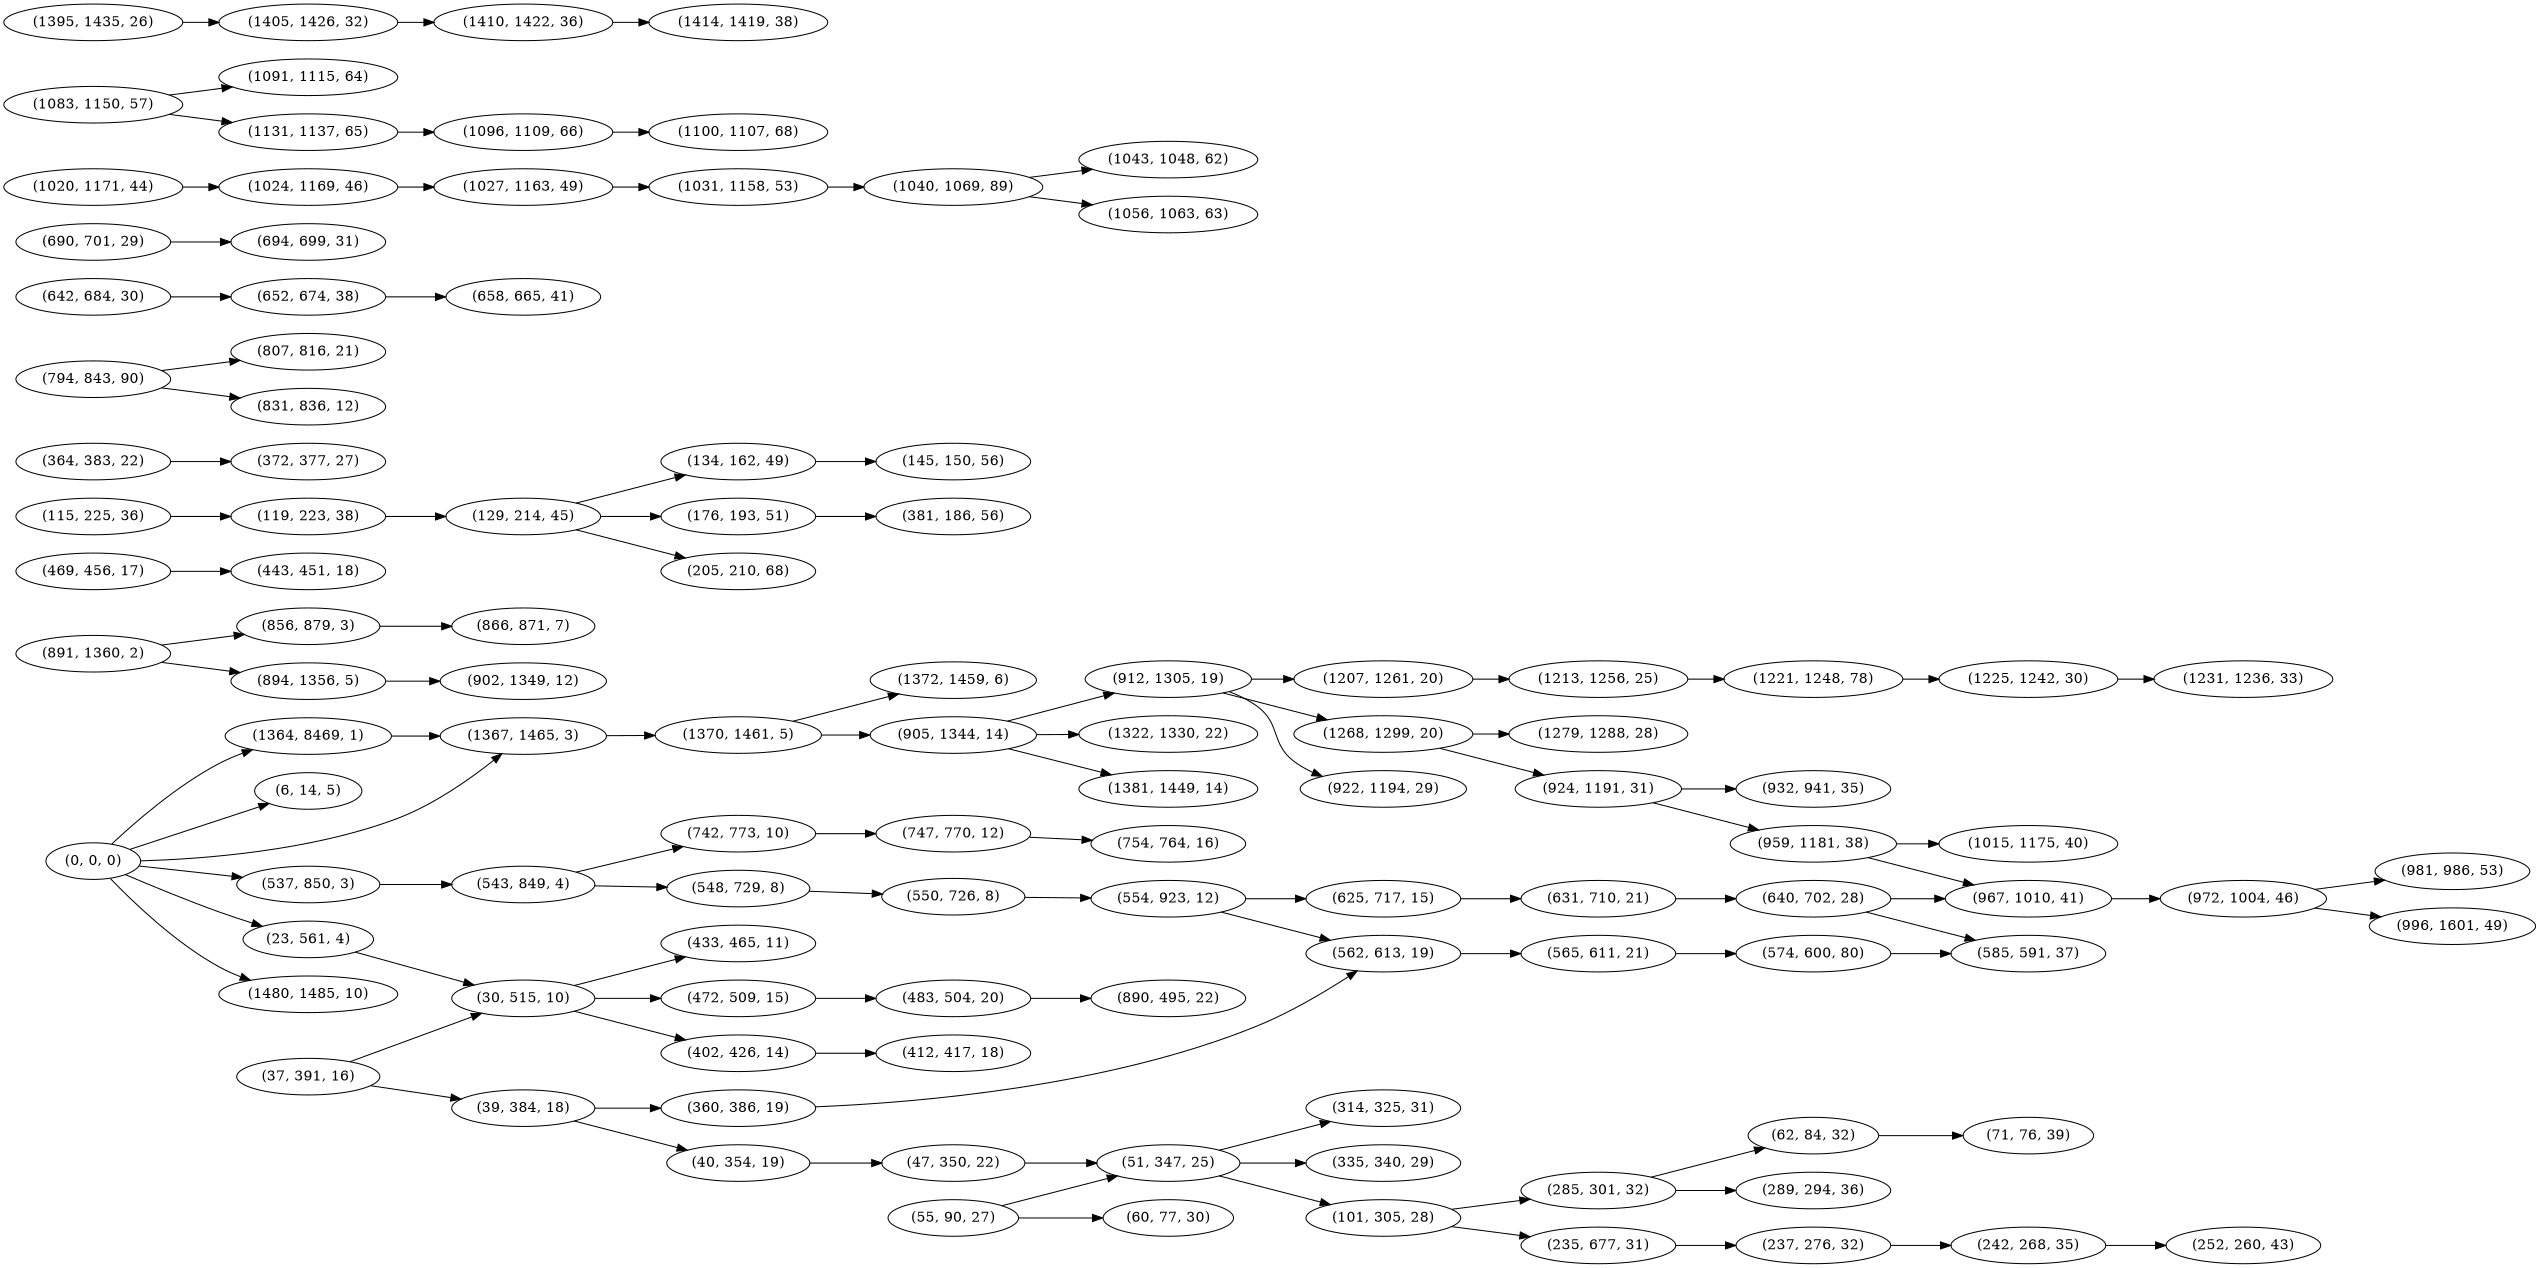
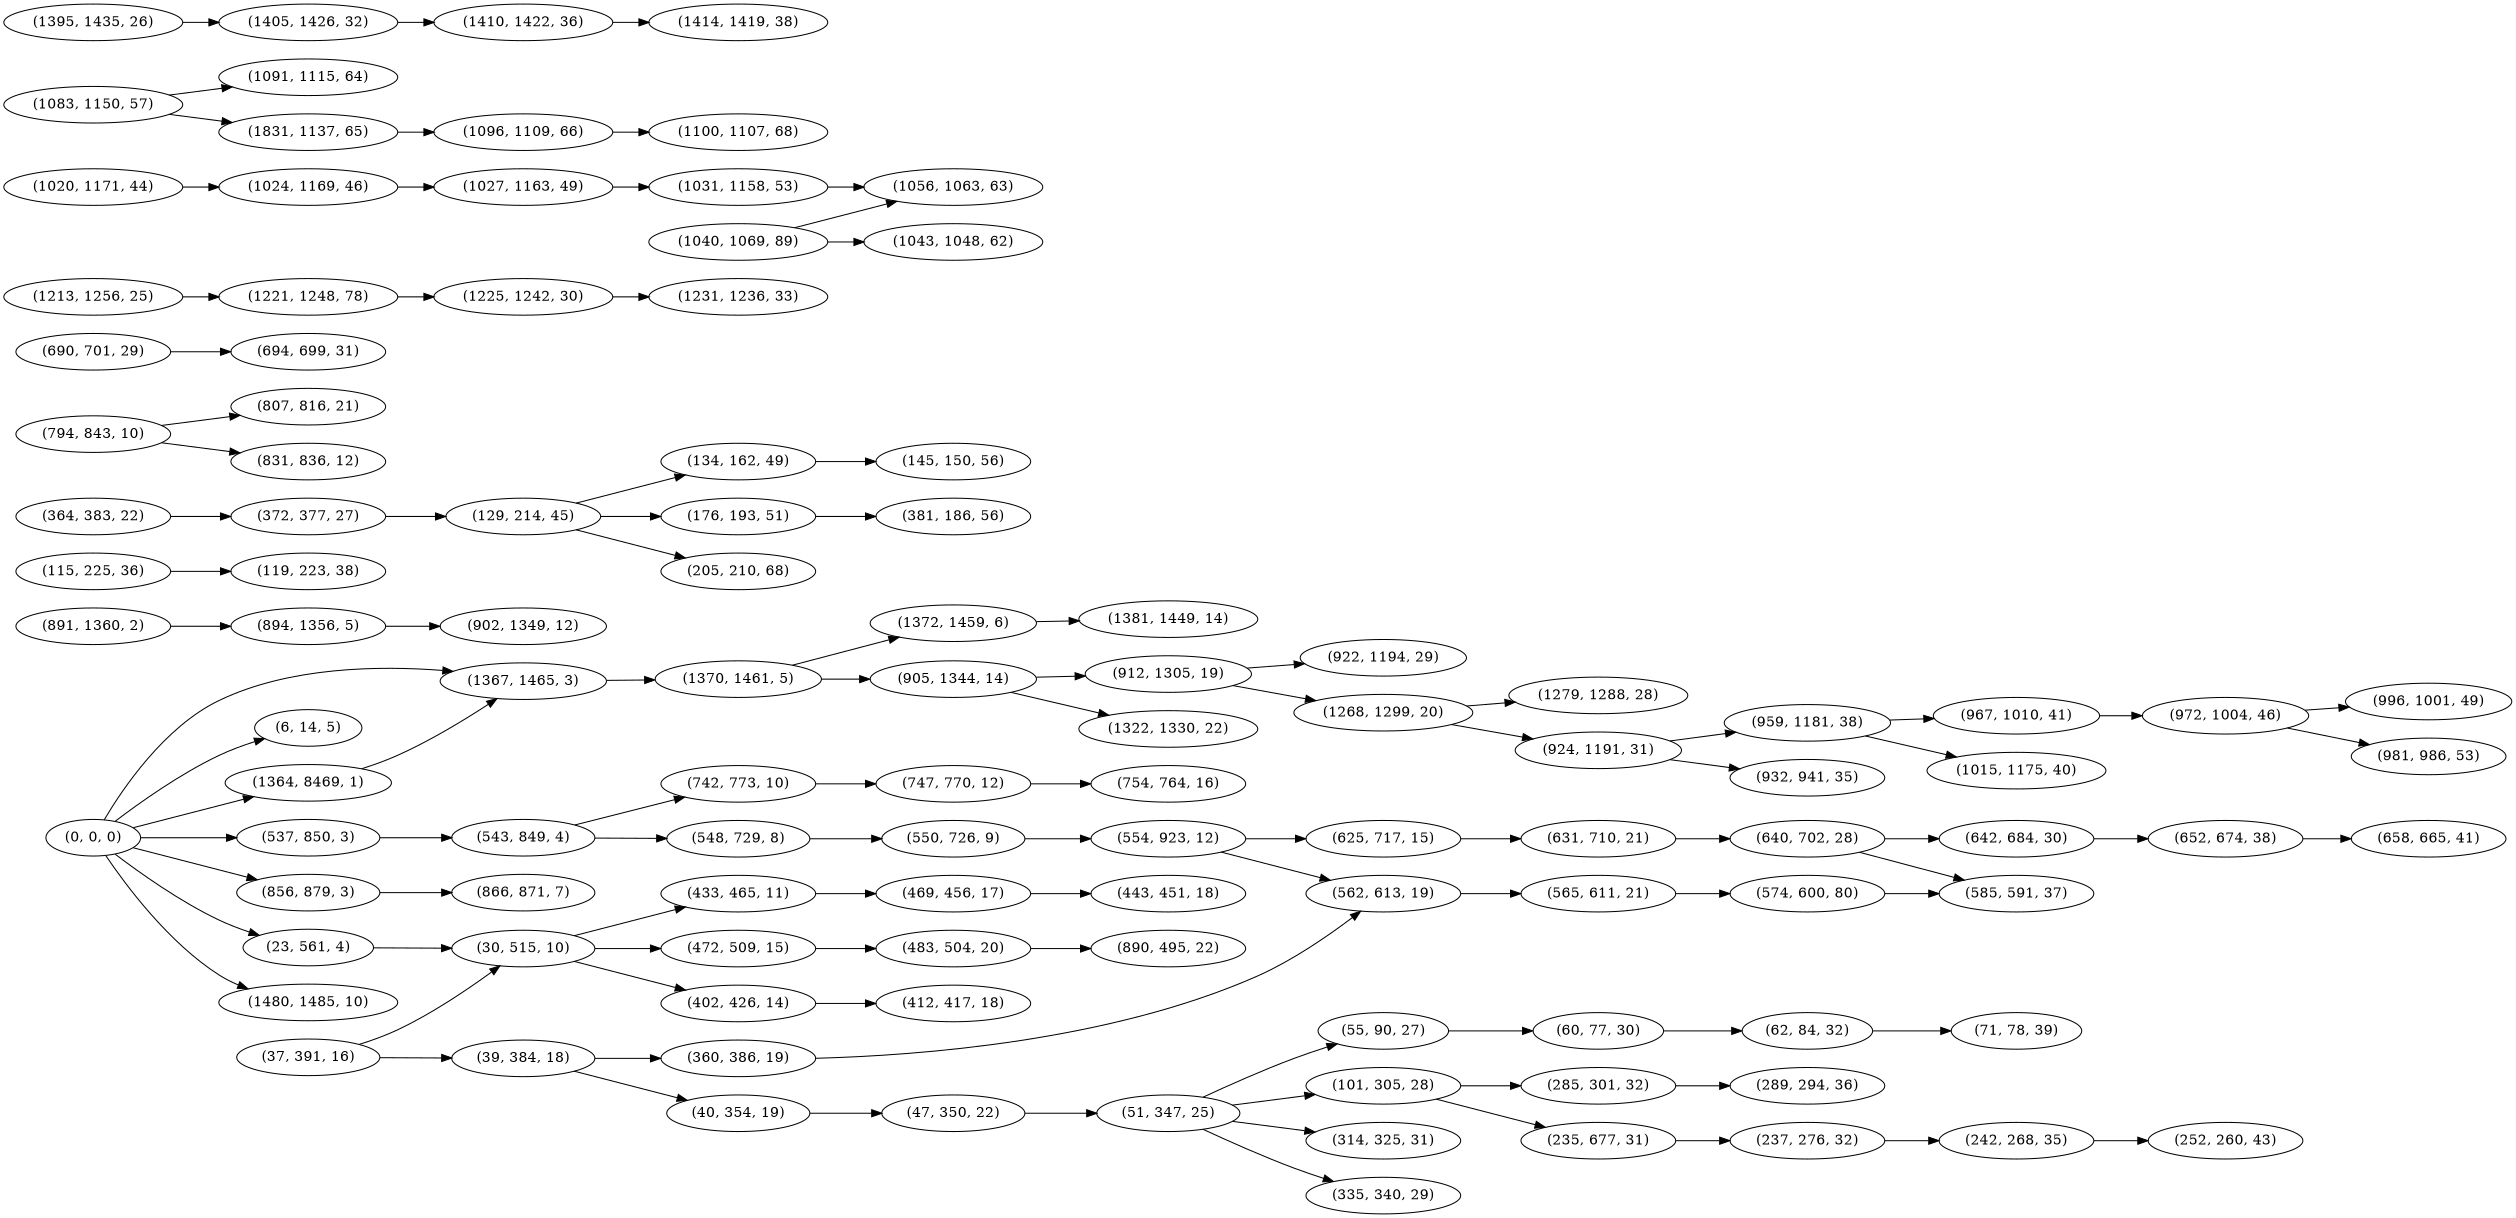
node "(1131, 1137, 65)": label "(1131, 1137, 65)" -> "(1831, 1137, 65)"
edge "(1031, 1158, 53)" -> "(1040, 1069, 89)": now "(1031, 1158, 53)" -> "(1056, 1063, 63)"
node "(794, 843, 90)": label "(794, 843, 90)" -> "(794, 843, 10)"
edge "(119, 223, 38)" -> "(129, 214, 45)": now "(372, 377, 27)" -> "(129, 214, 45)"
edge "(891, 1360, 2)" -> "(856, 879, 3)": now "(0, 0, 0)" -> "(856, 879, 3)"
node "(1207, 1261, 20)": removed
edge "(905, 1344, 14)" -> "(1381, 1449, 14)": now "(1372, 1459, 6)" -> "(1381, 1449, 14)"
edge "(433, 465, 11)" -> "(469, 456, 17)": added
node "(550, 726, 8)": label "(550, 726, 8)" -> "(550, 726, 9)"
edge "(640, 702, 28)" -> "(967, 1010, 41)": now "(640, 702, 28)" -> "(642, 684, 30)"
node "(996, 1601, 49)": label "(996, 1601, 49)" -> "(996, 1001, 49)"
node "(71, 76, 39)": label "(71, 76, 39)" -> "(71, 78, 39)"
edge "(285, 301, 32)" -> "(62, 84, 32)": now "(60, 77, 30)" -> "(62, 84, 32)"
edge "(55, 90, 27)" -> "(51, 347, 25)": reversed
